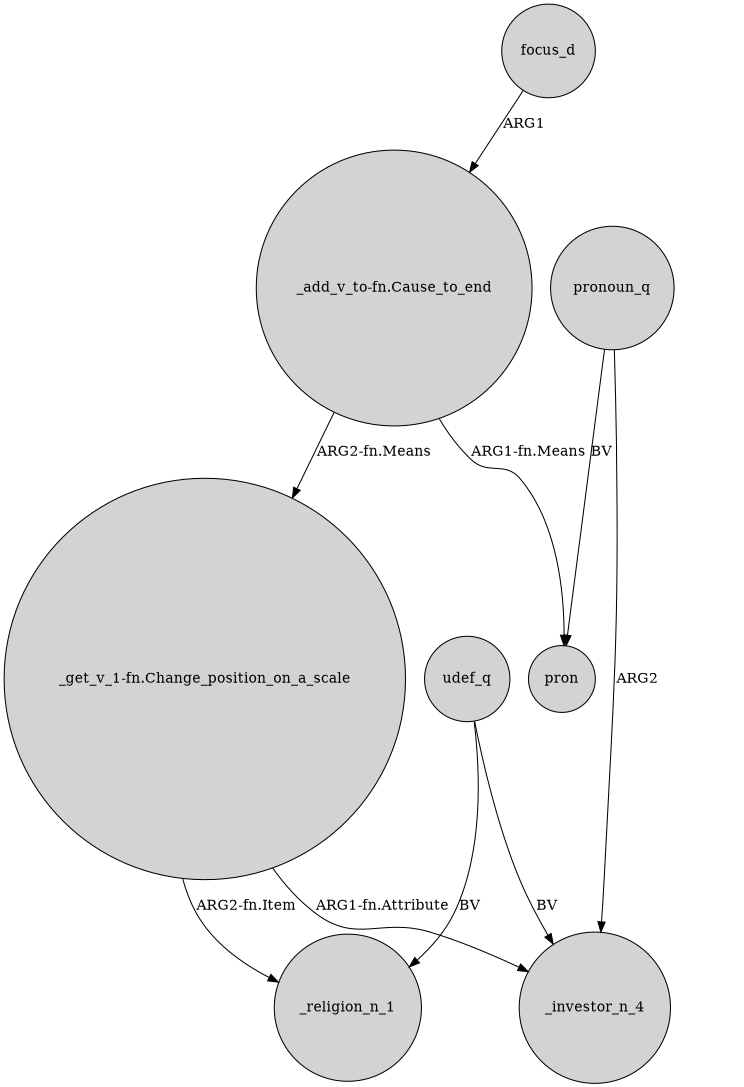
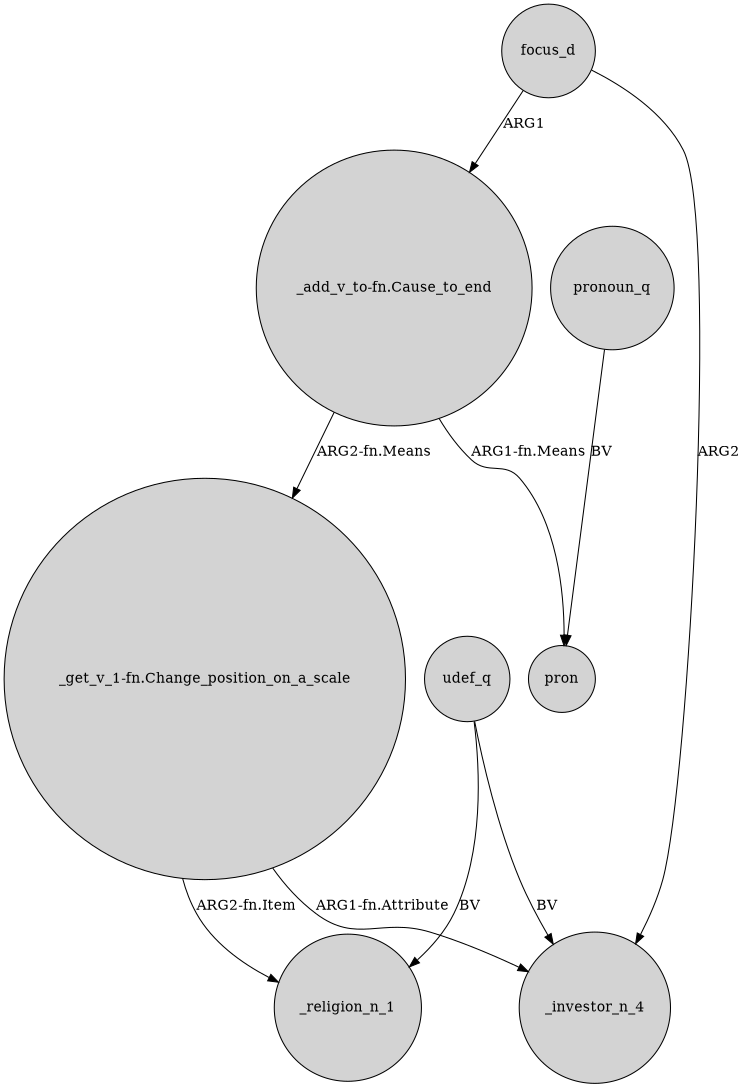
edge "pronoun_q" -> "_investor_n_4": now "focus_d" -> "_investor_n_4"
